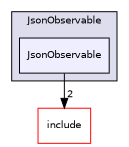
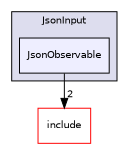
cluster "JsonObservable": label "JsonObservable" -> "JsonInput"
